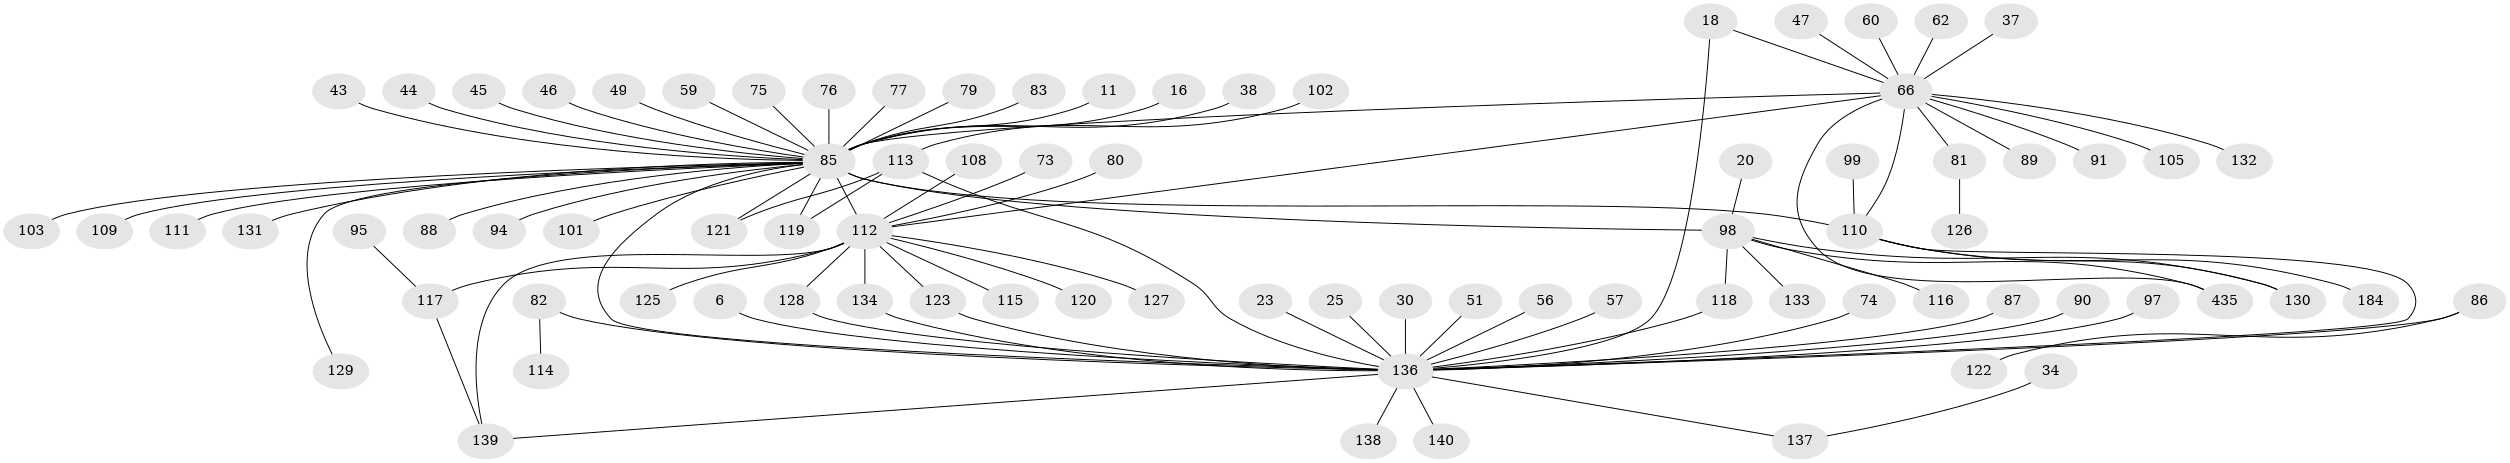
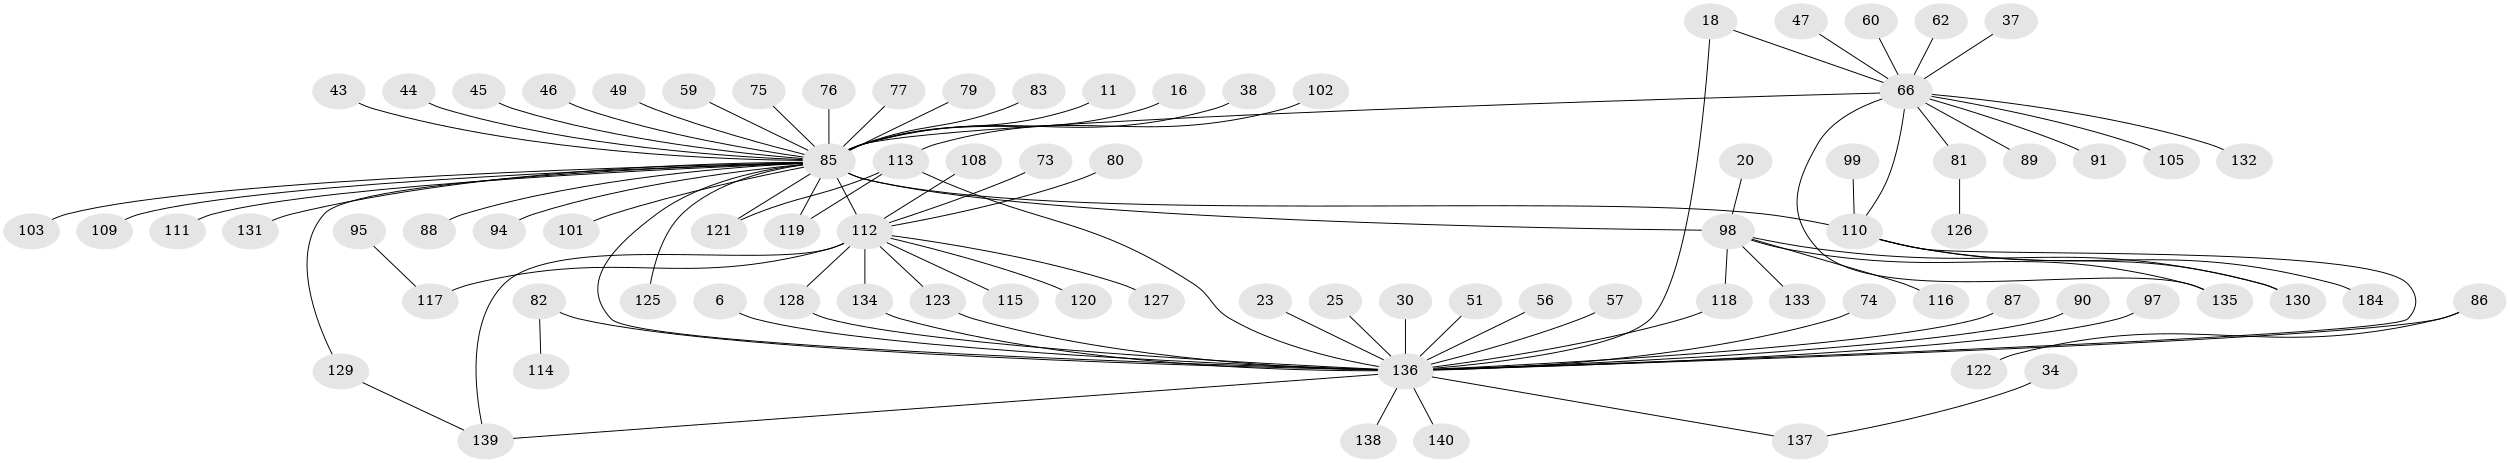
edge "66" -- "112": removed
edge "112" -- "125": now "85" -- "125"
node "435": label "435" -> "135"
edge "117" -- "139": now "129" -- "139"
